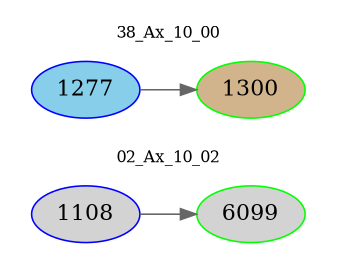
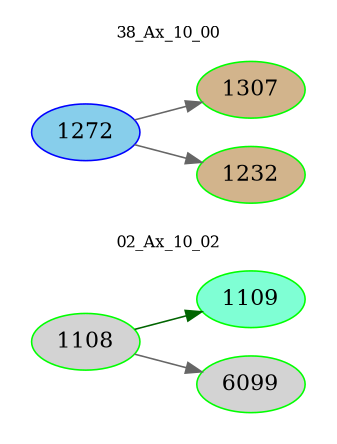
node "1277": label "1277" -> "1272"
node "1300": label "1300" -> "1307"
node "1232": added
node "1108": color blue -> green
node "1109": added
